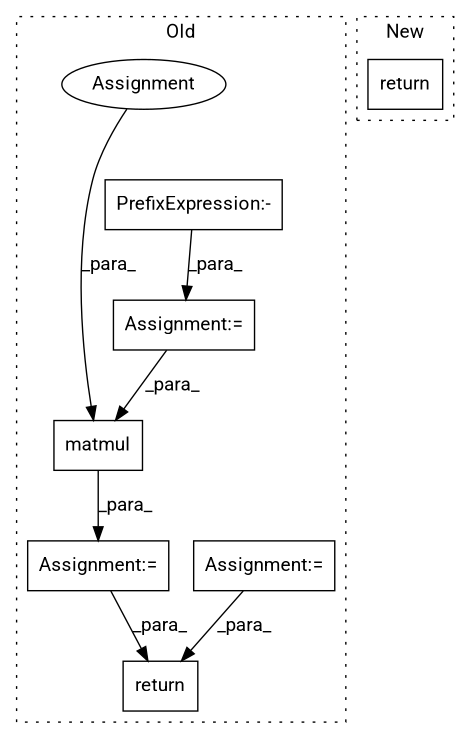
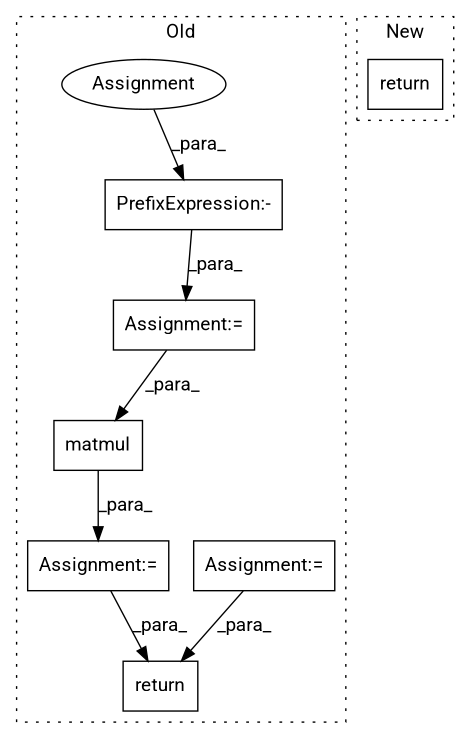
edge "Assignment" -> "matmul": now "Assignment" -> "PrefixExpression:-"
